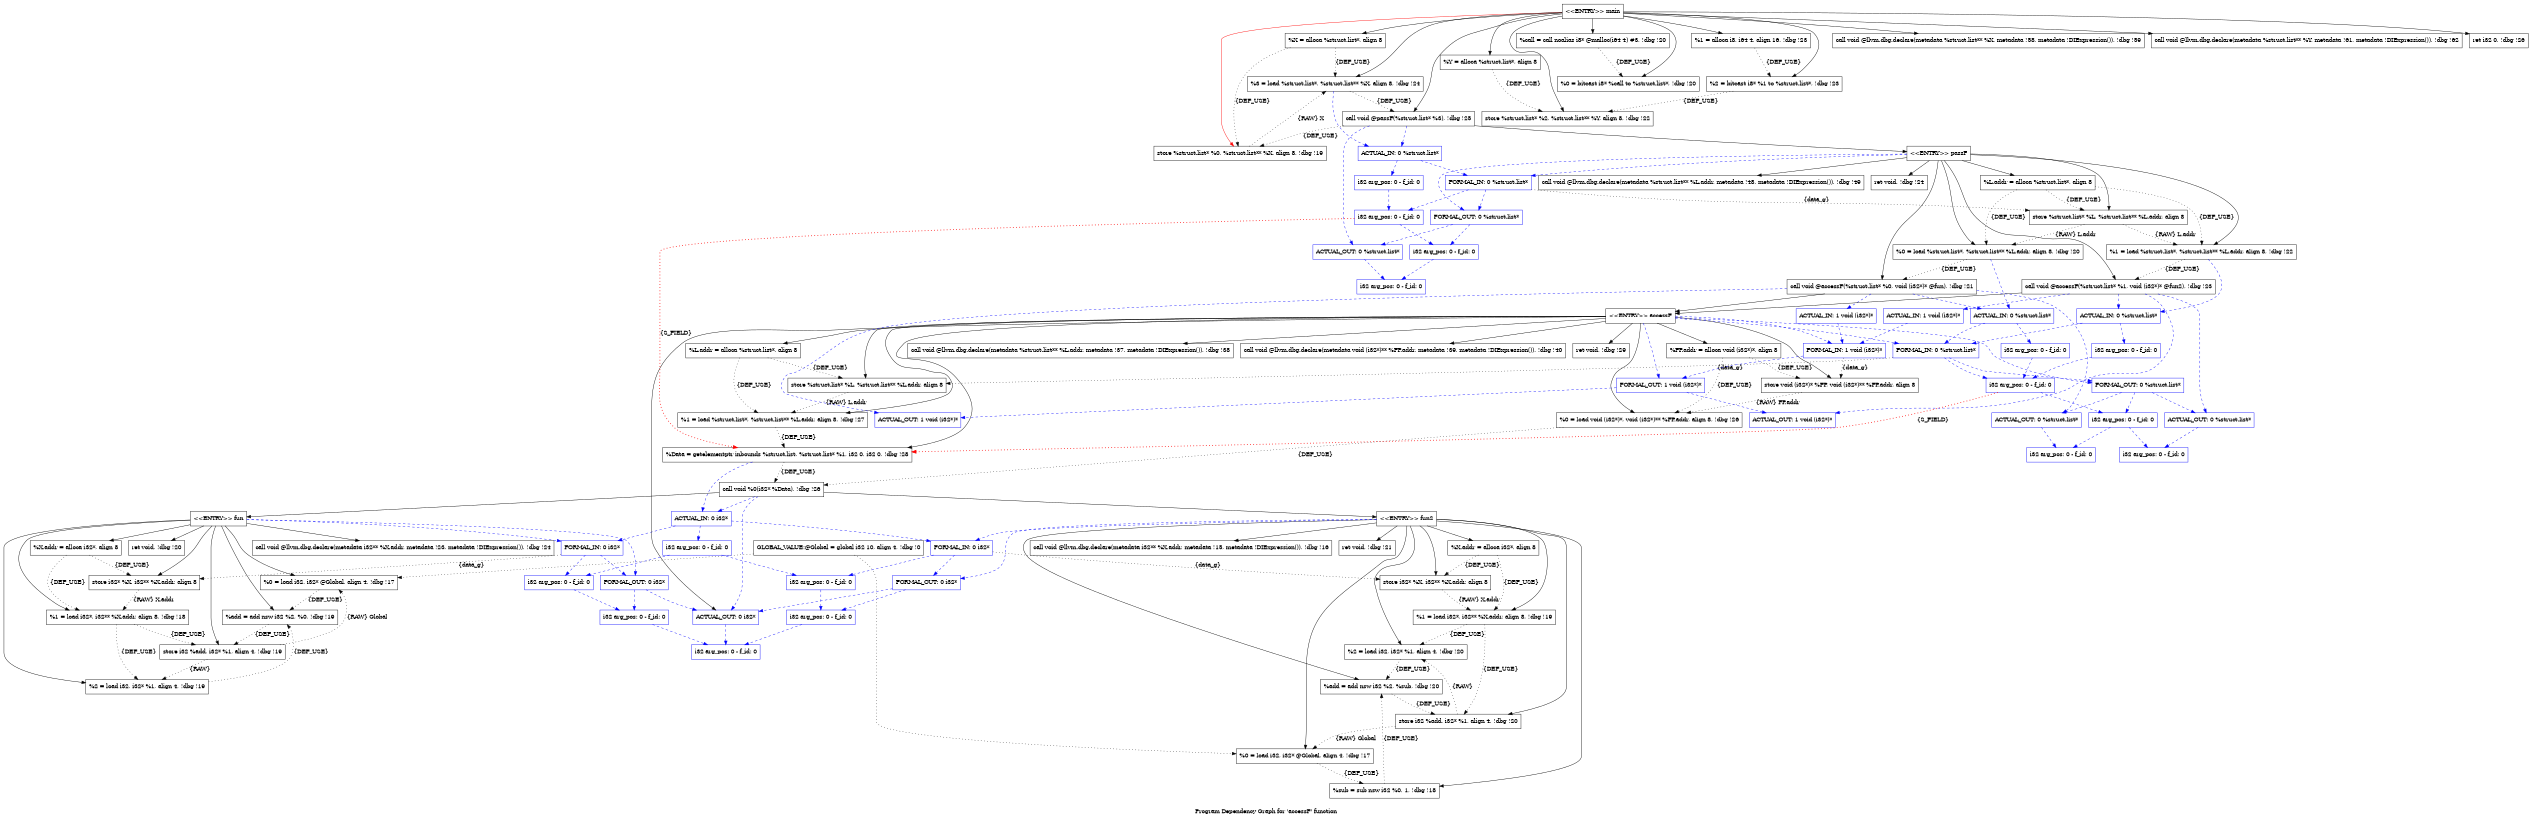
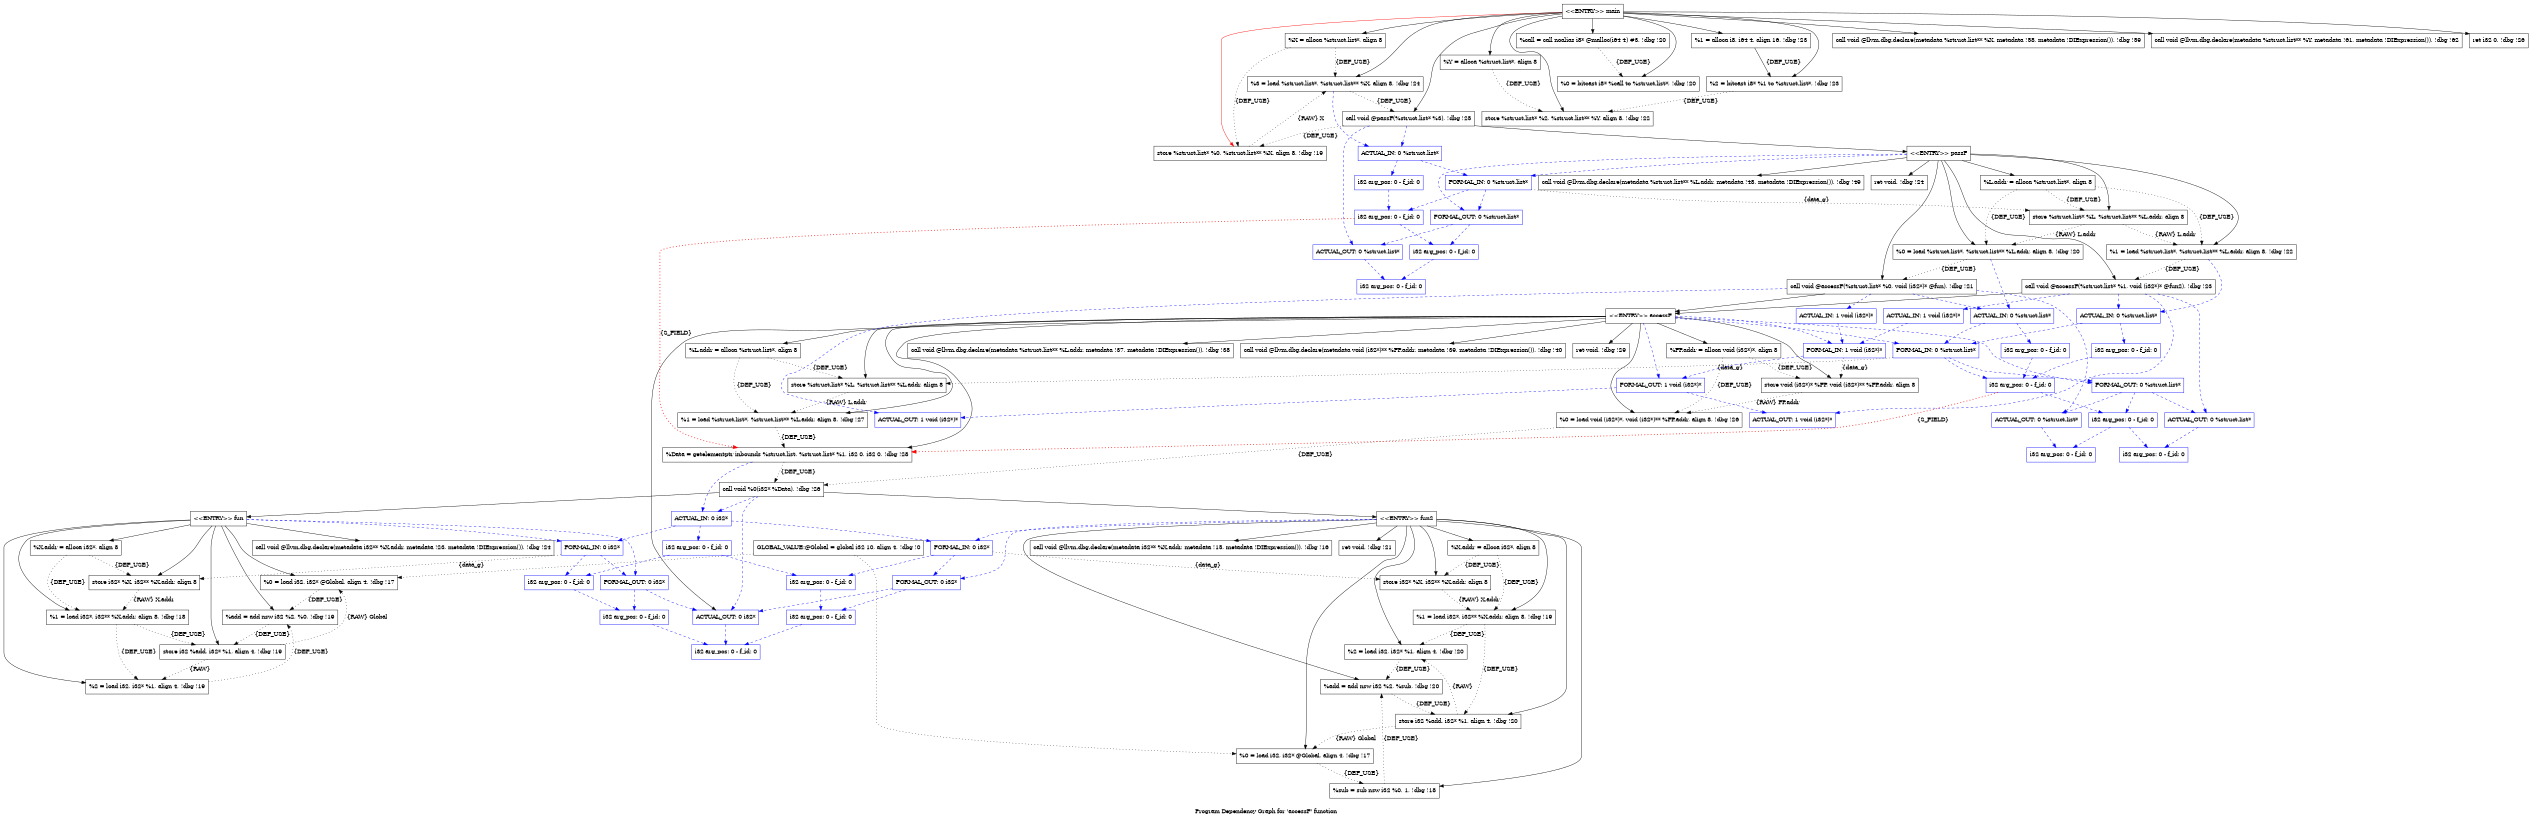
edge "%1 = alloca i8, i64 4, align 16, !dbg !23" -> "%2 = bitcast i8* %1 to %struct.list*, !dbg !23": style dotted -> solid
node "ret void, !dbg !20": removed
